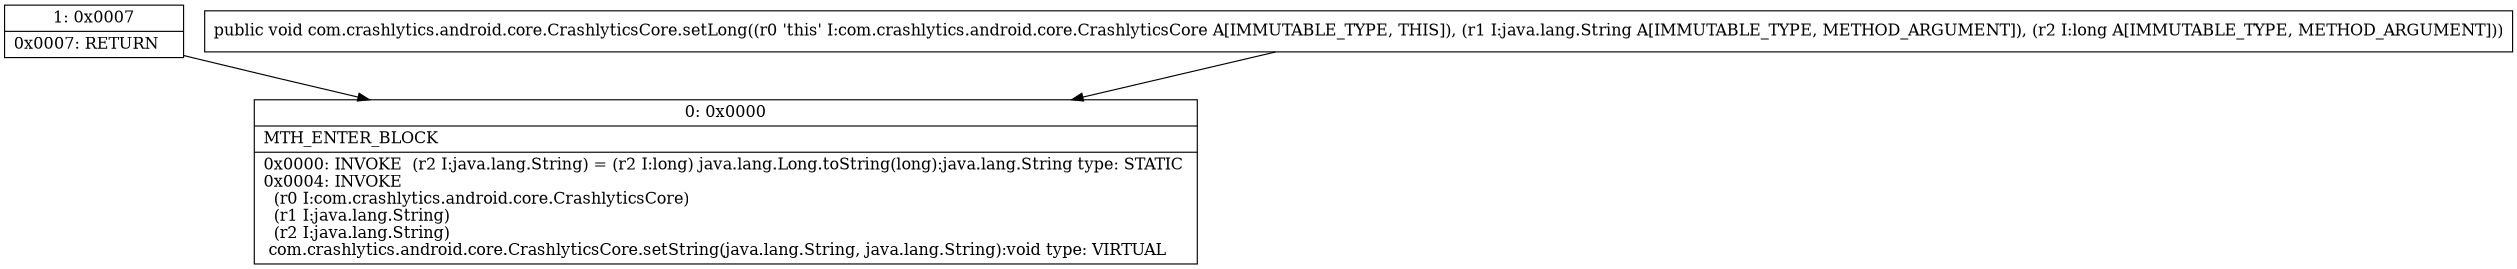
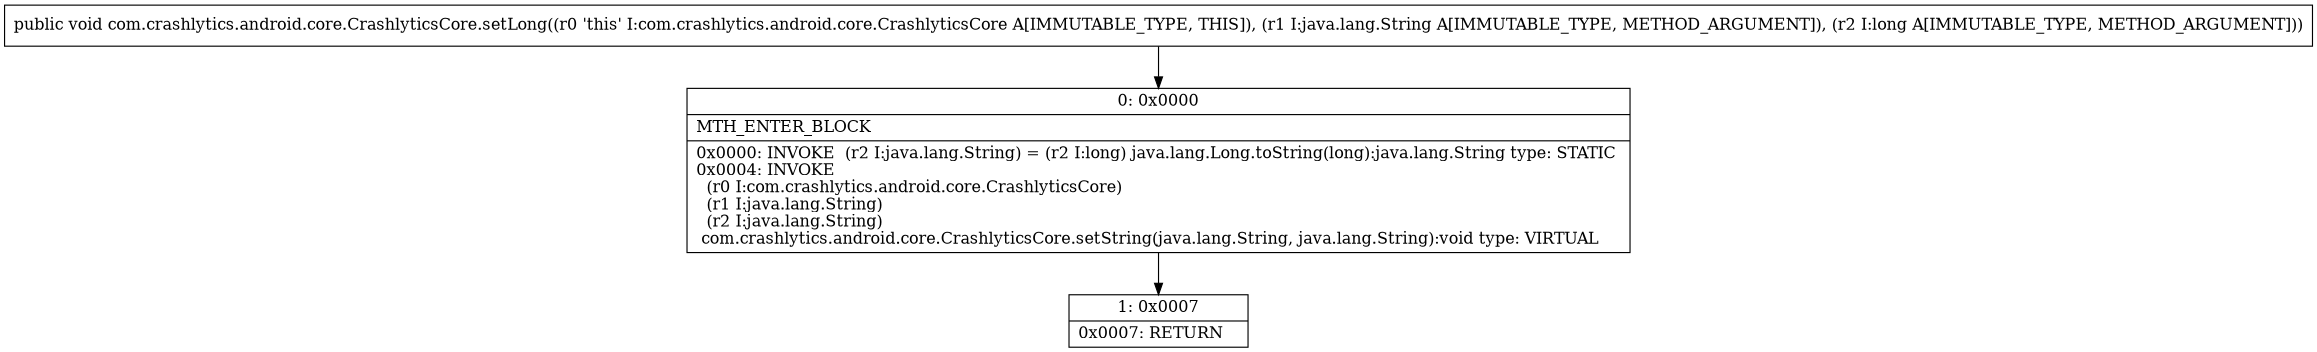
edge "1: 0x0007" -> "0: 0x0000": reversed
